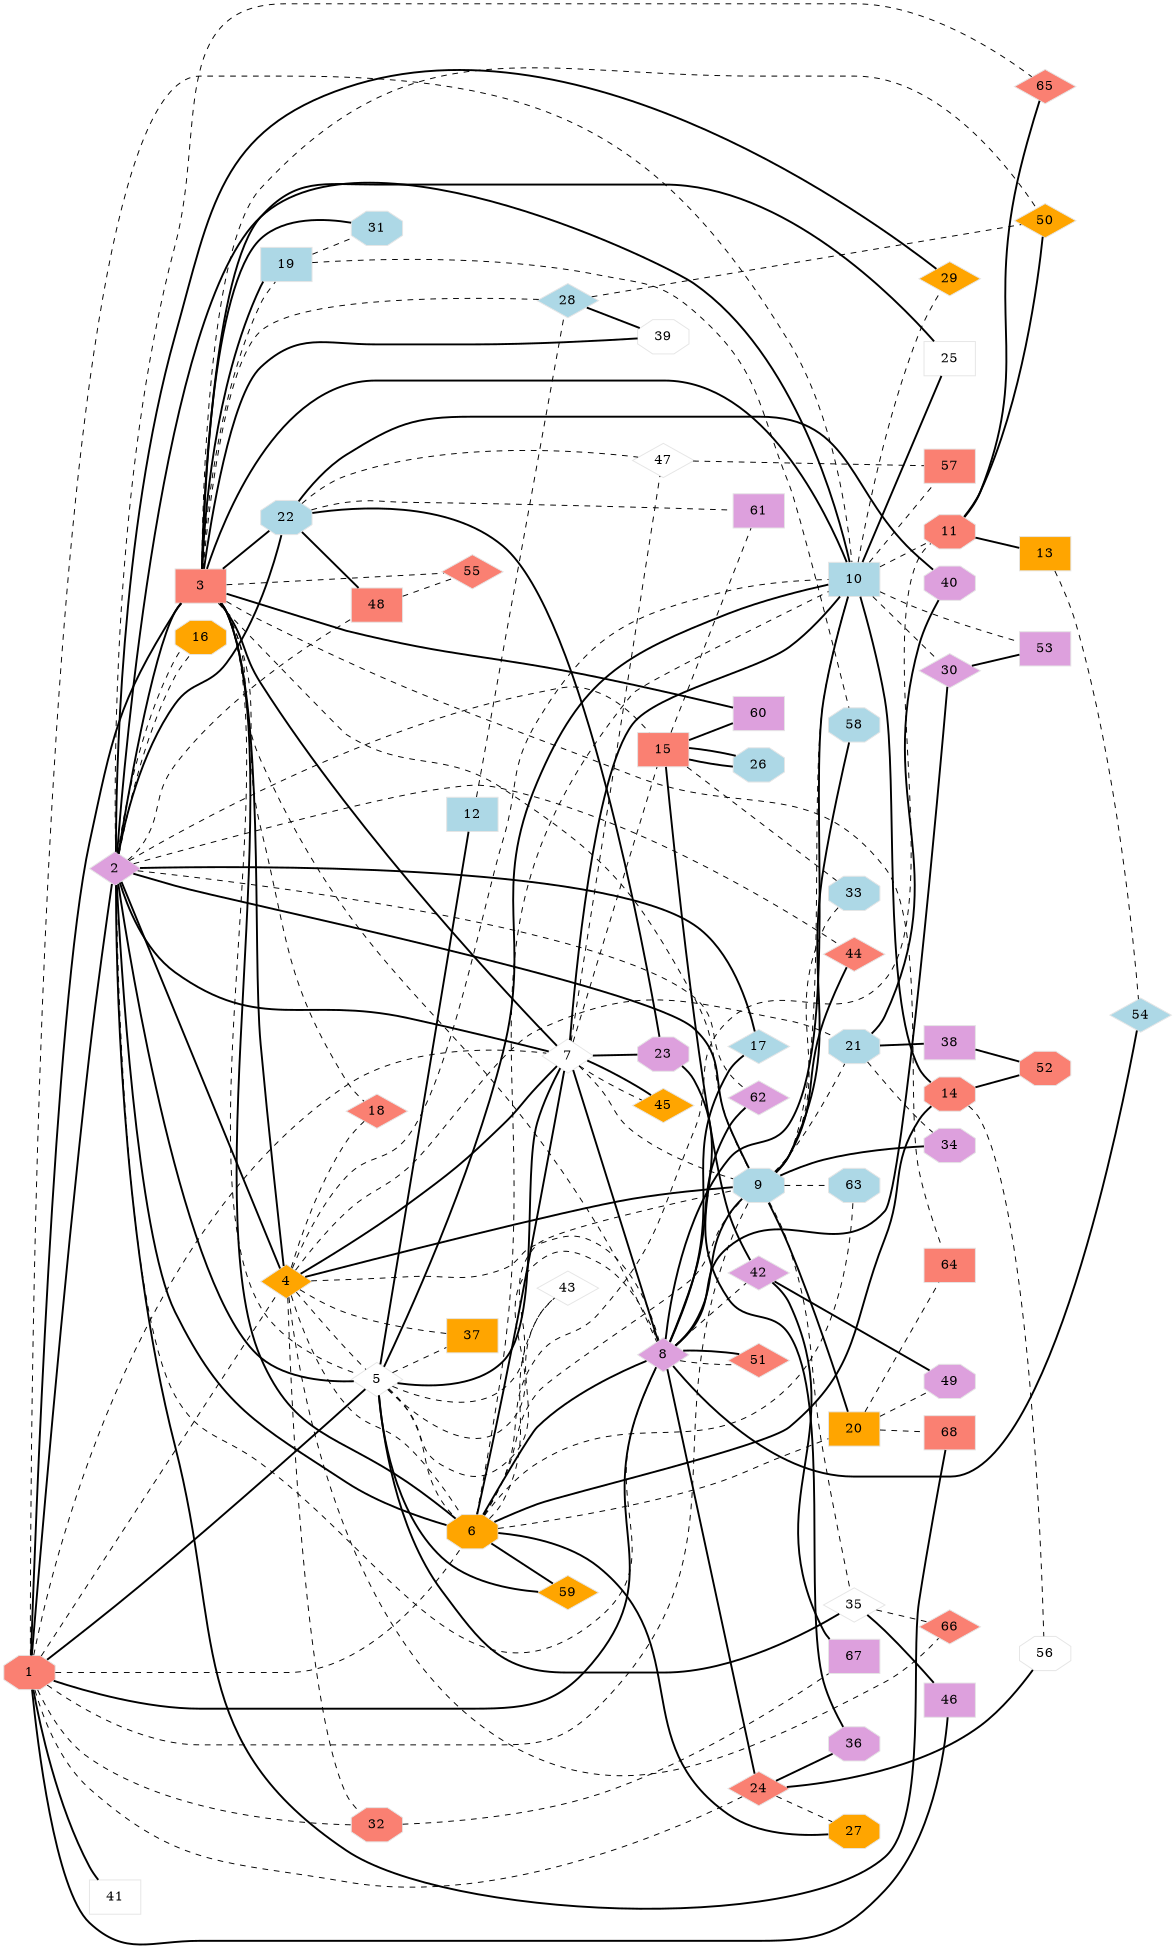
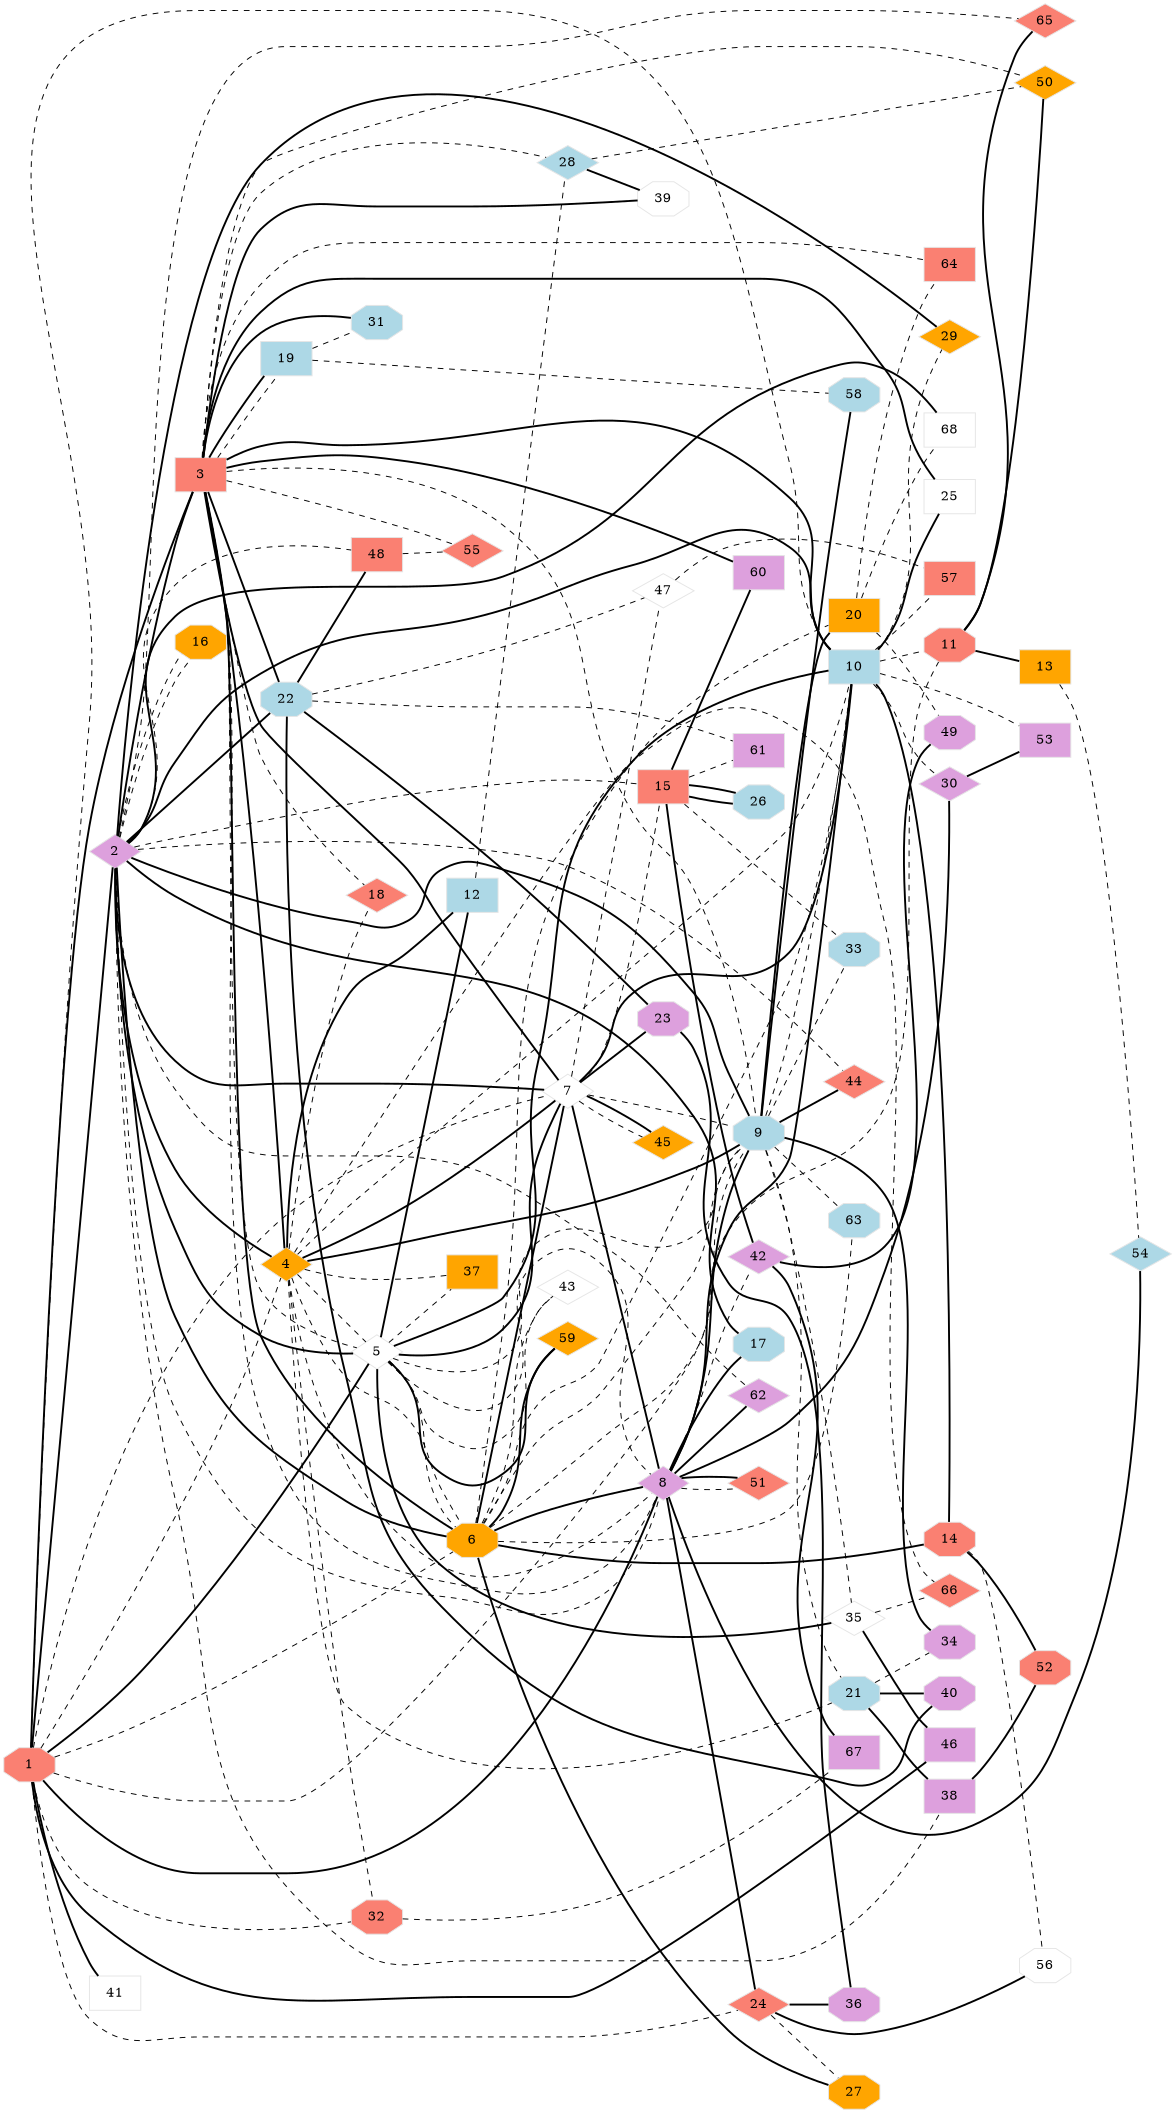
node "17": shape diamond -> octagon
edge "12" -- "4": added
node "68": fillcolor salmon -> white
edge "2" -- "38": added
